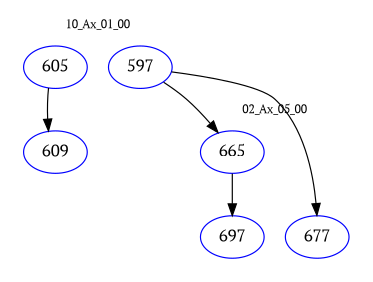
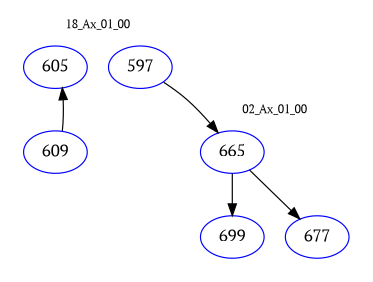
cluster "10_Ax_01_00": label "10_Ax_01_00" -> "18_Ax_01_00"
edge "605" -> "609": reversed
cluster "02_Ax_05_00": label "02_Ax_05_00" -> "02_Ax_01_00"
edge "597" -> "677": now "665" -> "677"
node "697": label "697" -> "699"
